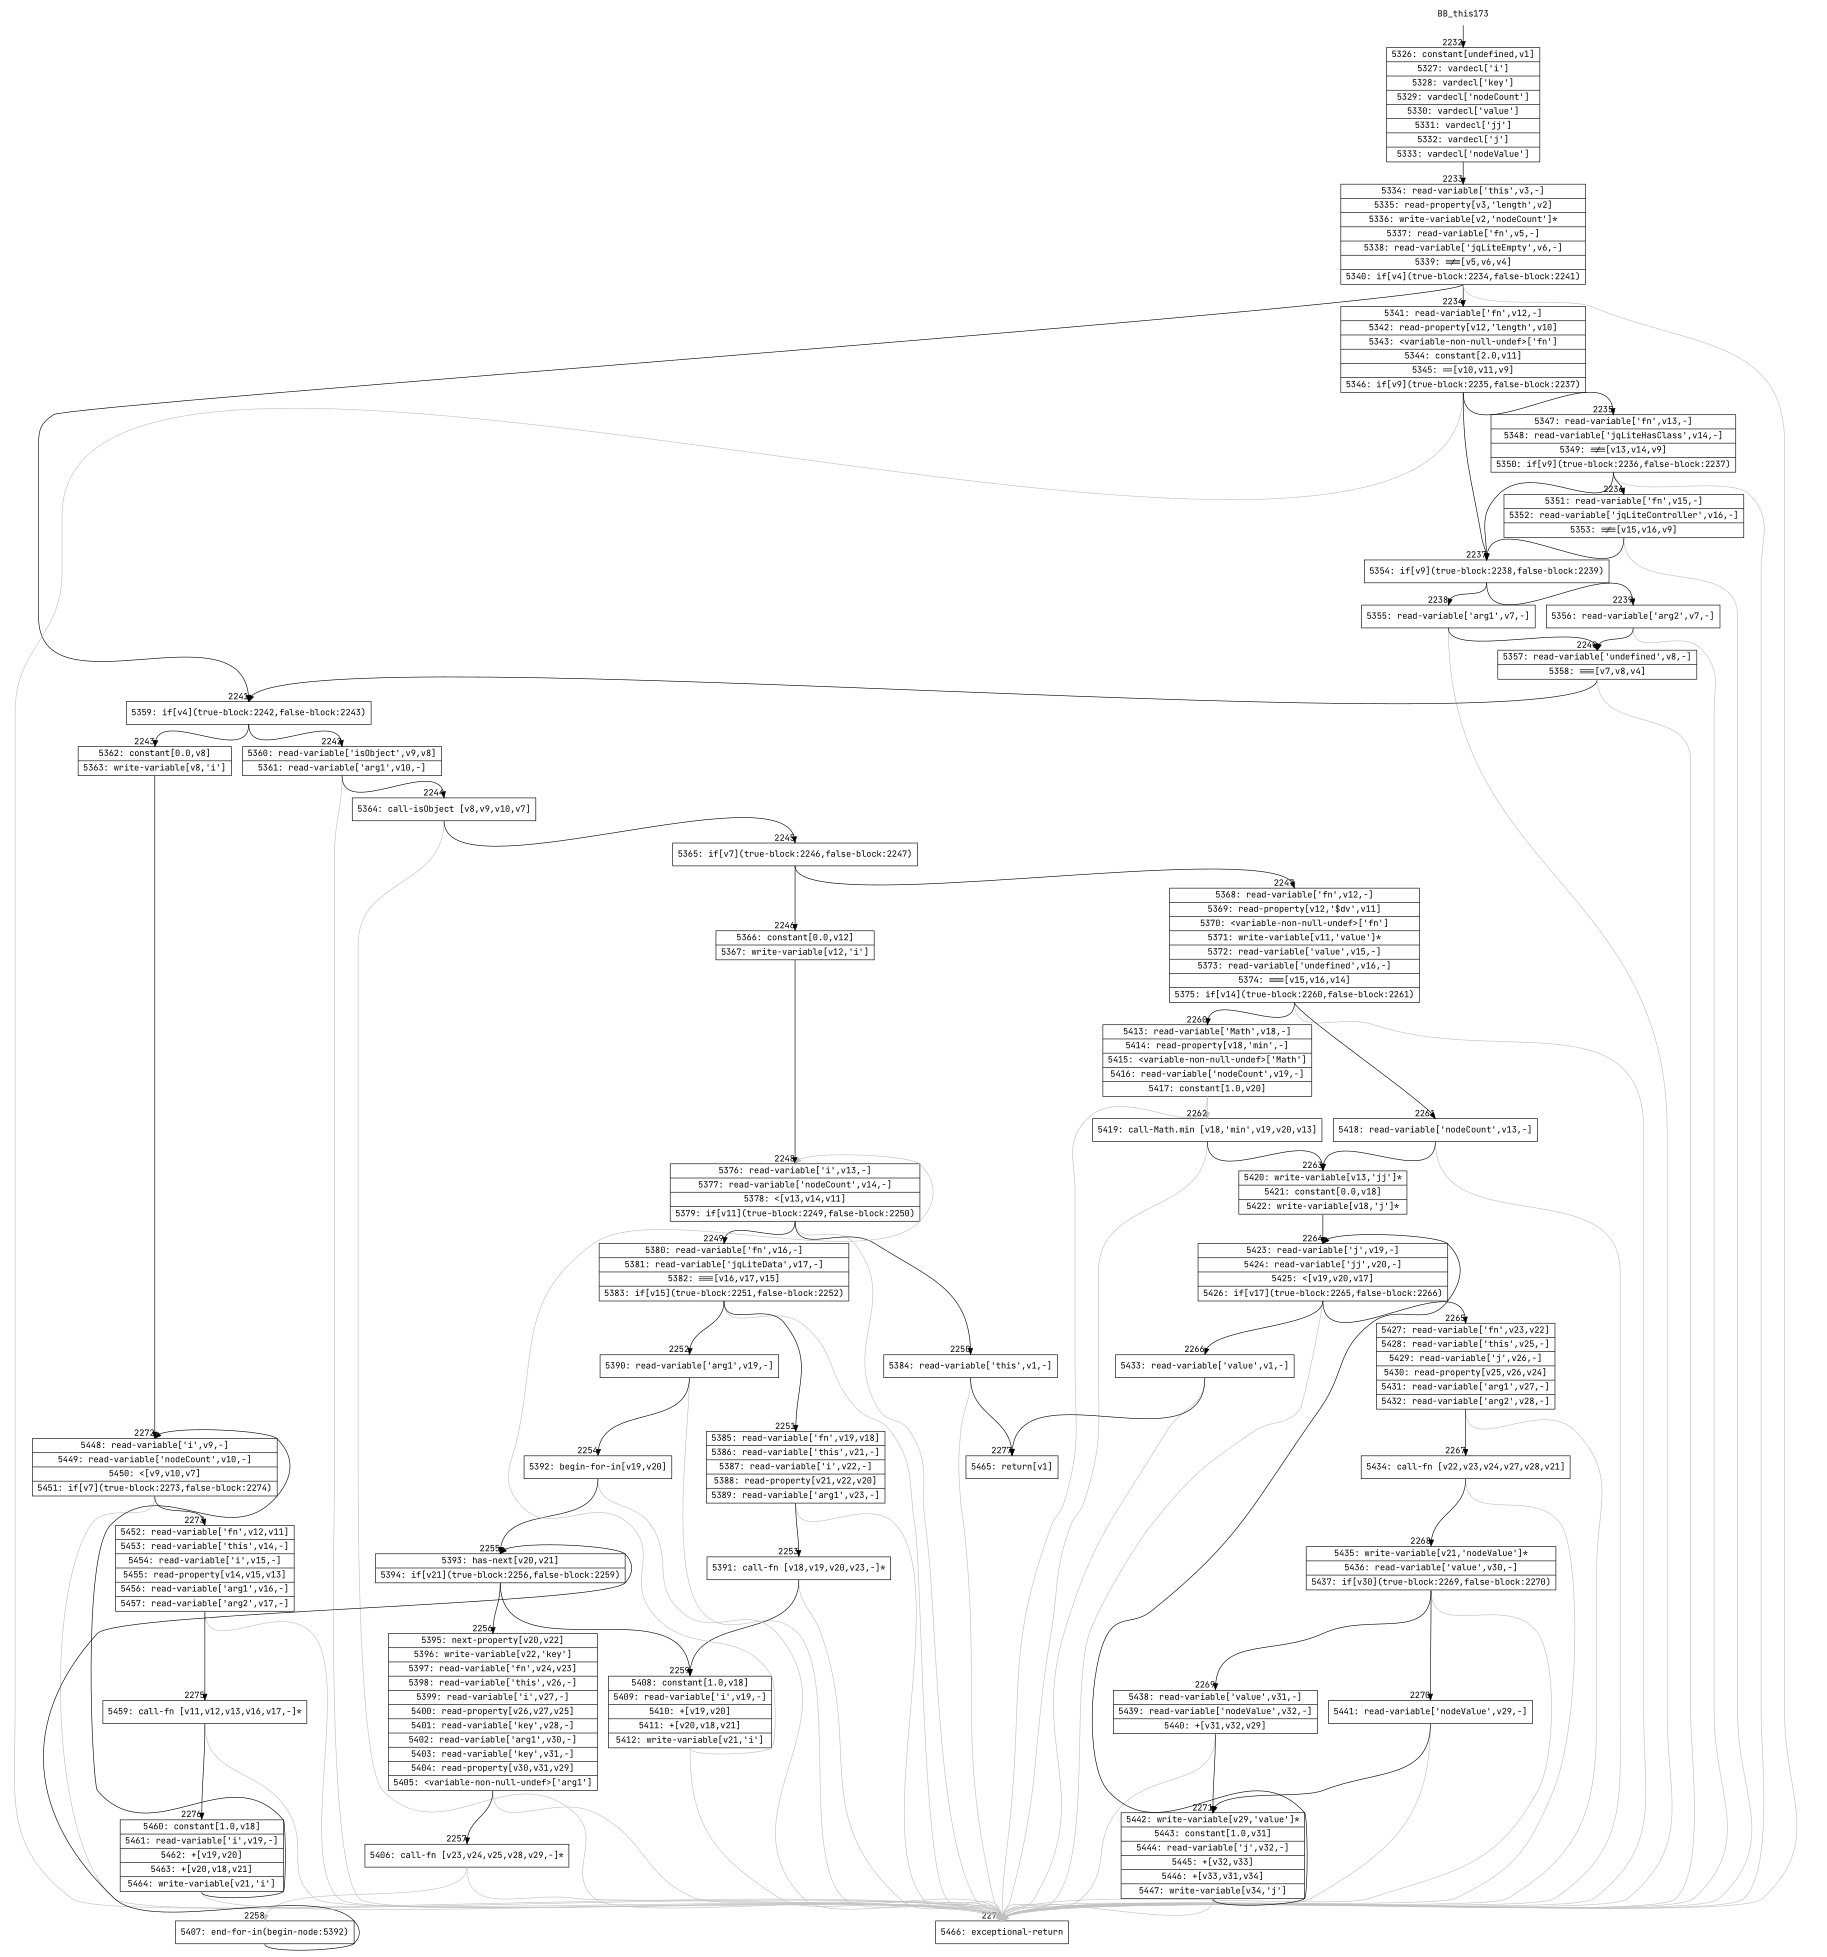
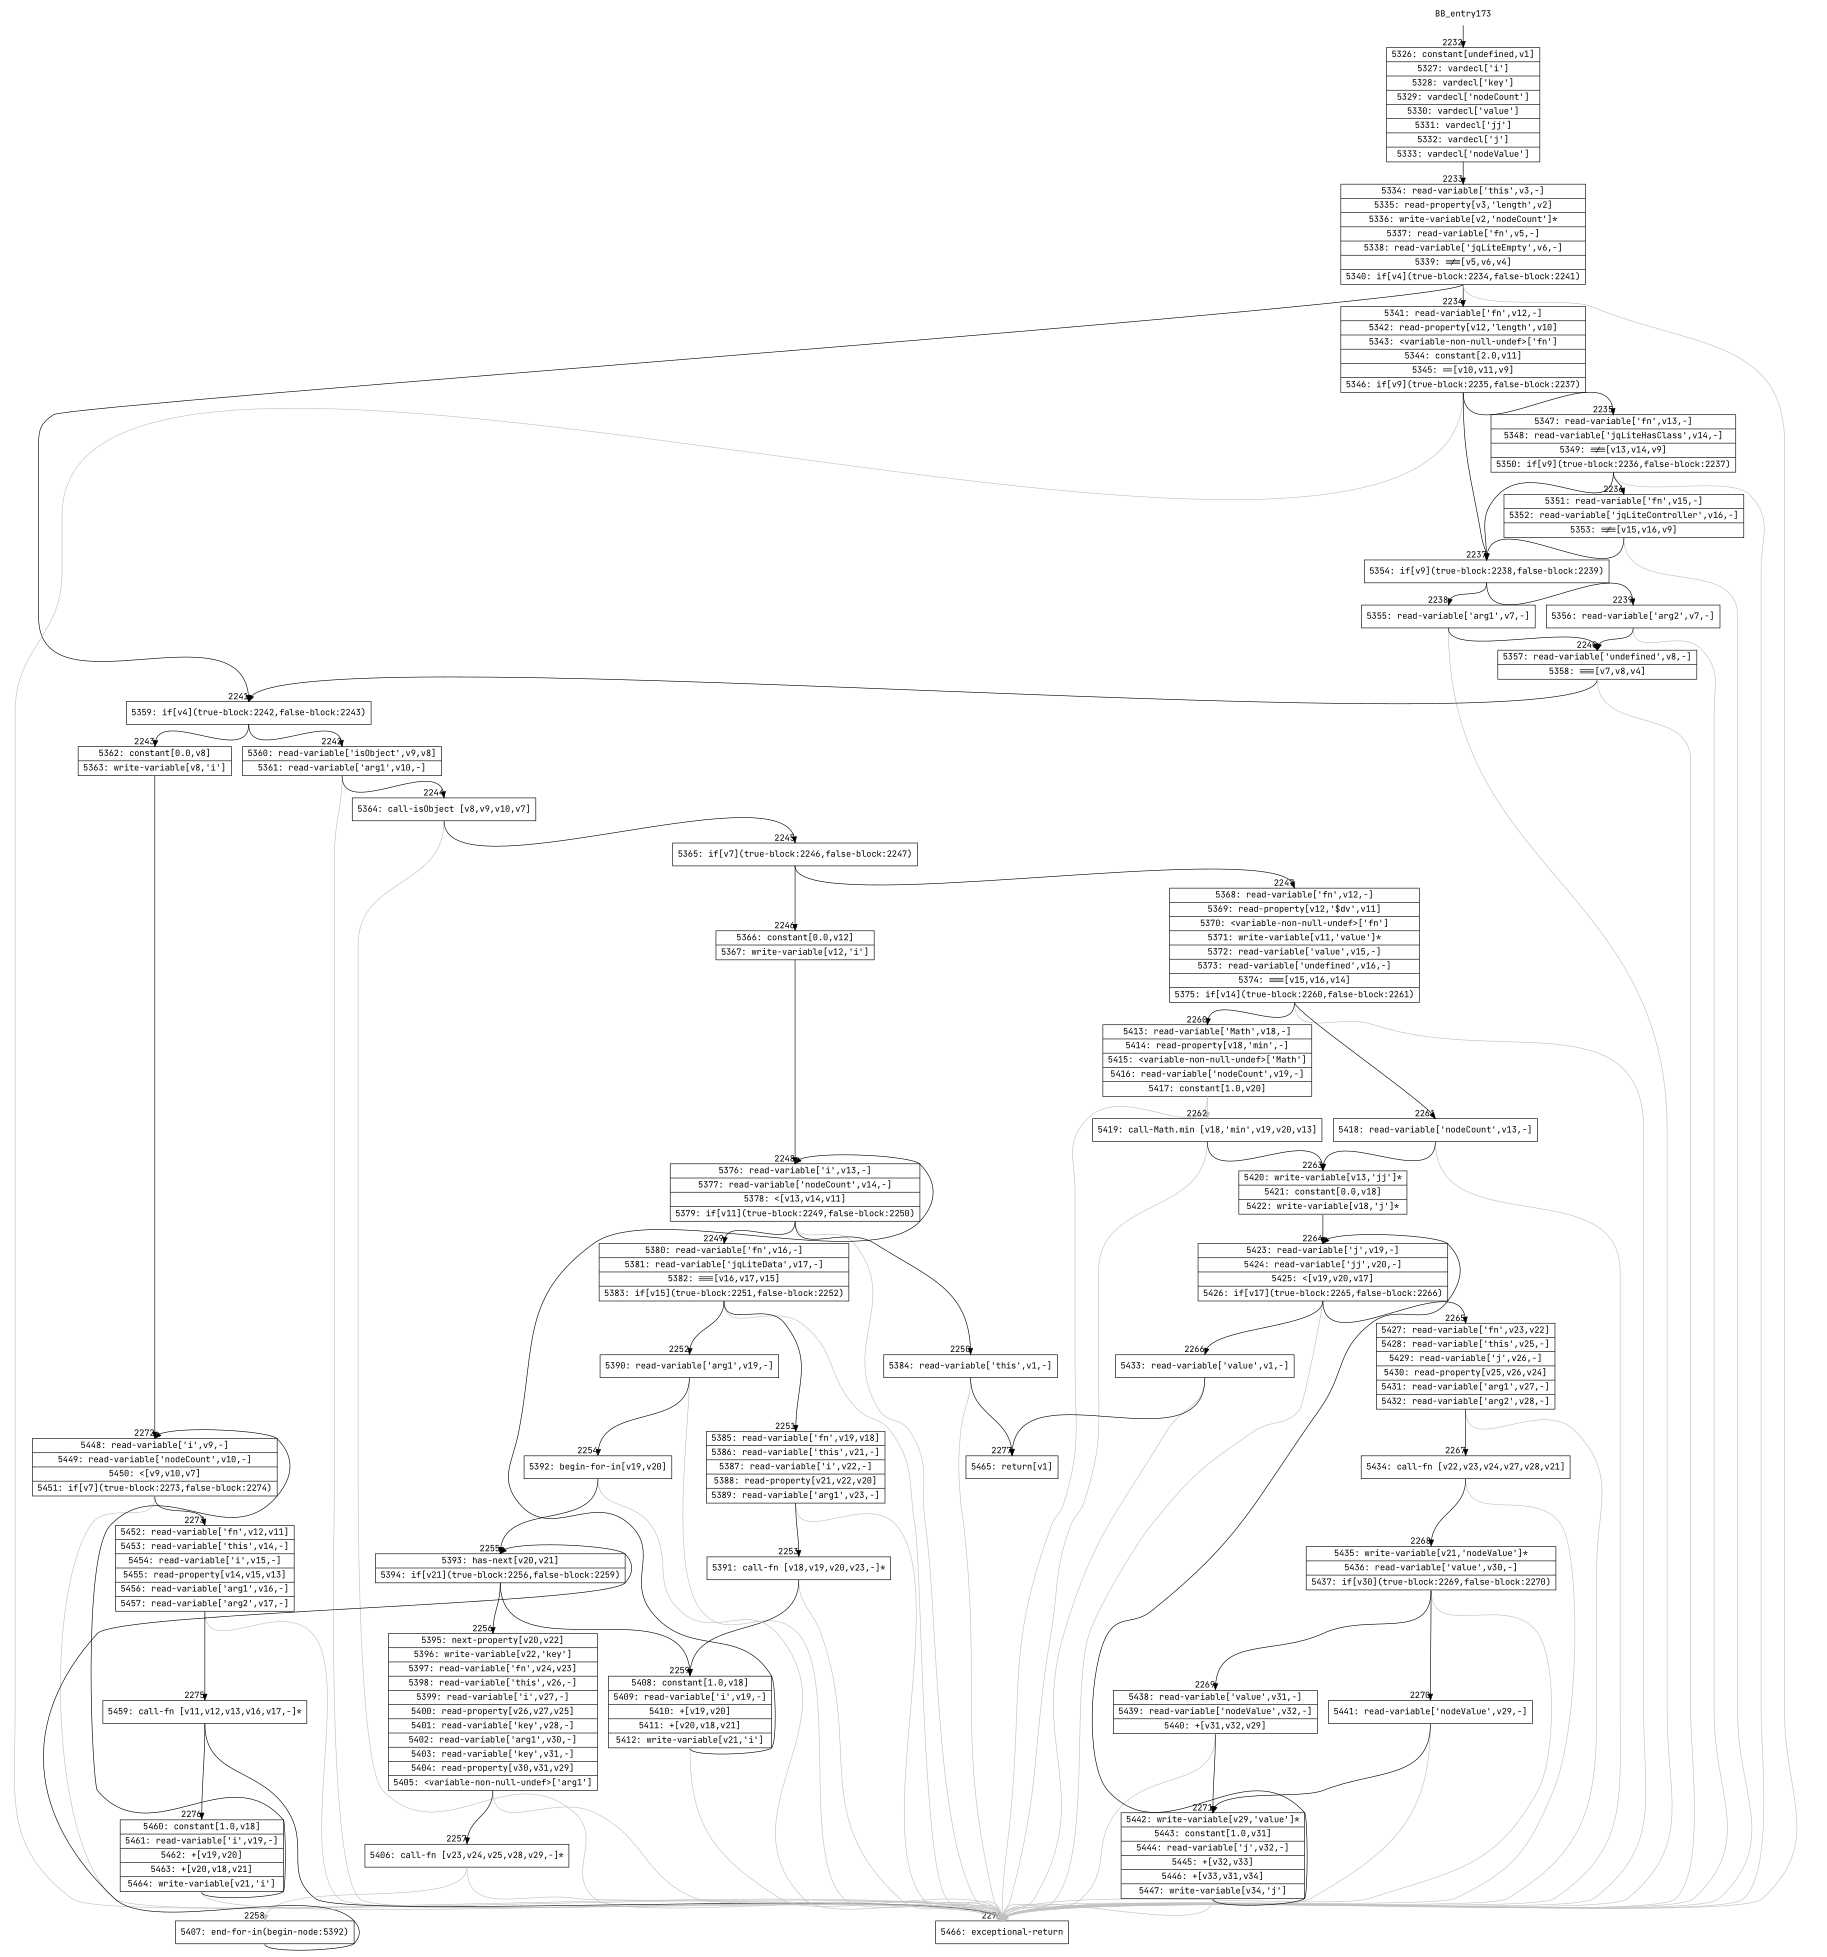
node "BB_this173": label "BB_this173" -> "BB_entry173"
edge "5408: constant[1.0,v18]" -> "5376: read-variable['i',v13,-]": color gray -> black
edge "5459: call-fn [v11,v12,v13,v16,v17,-]*" -> "5466: exceptional-return": color gray -> black
